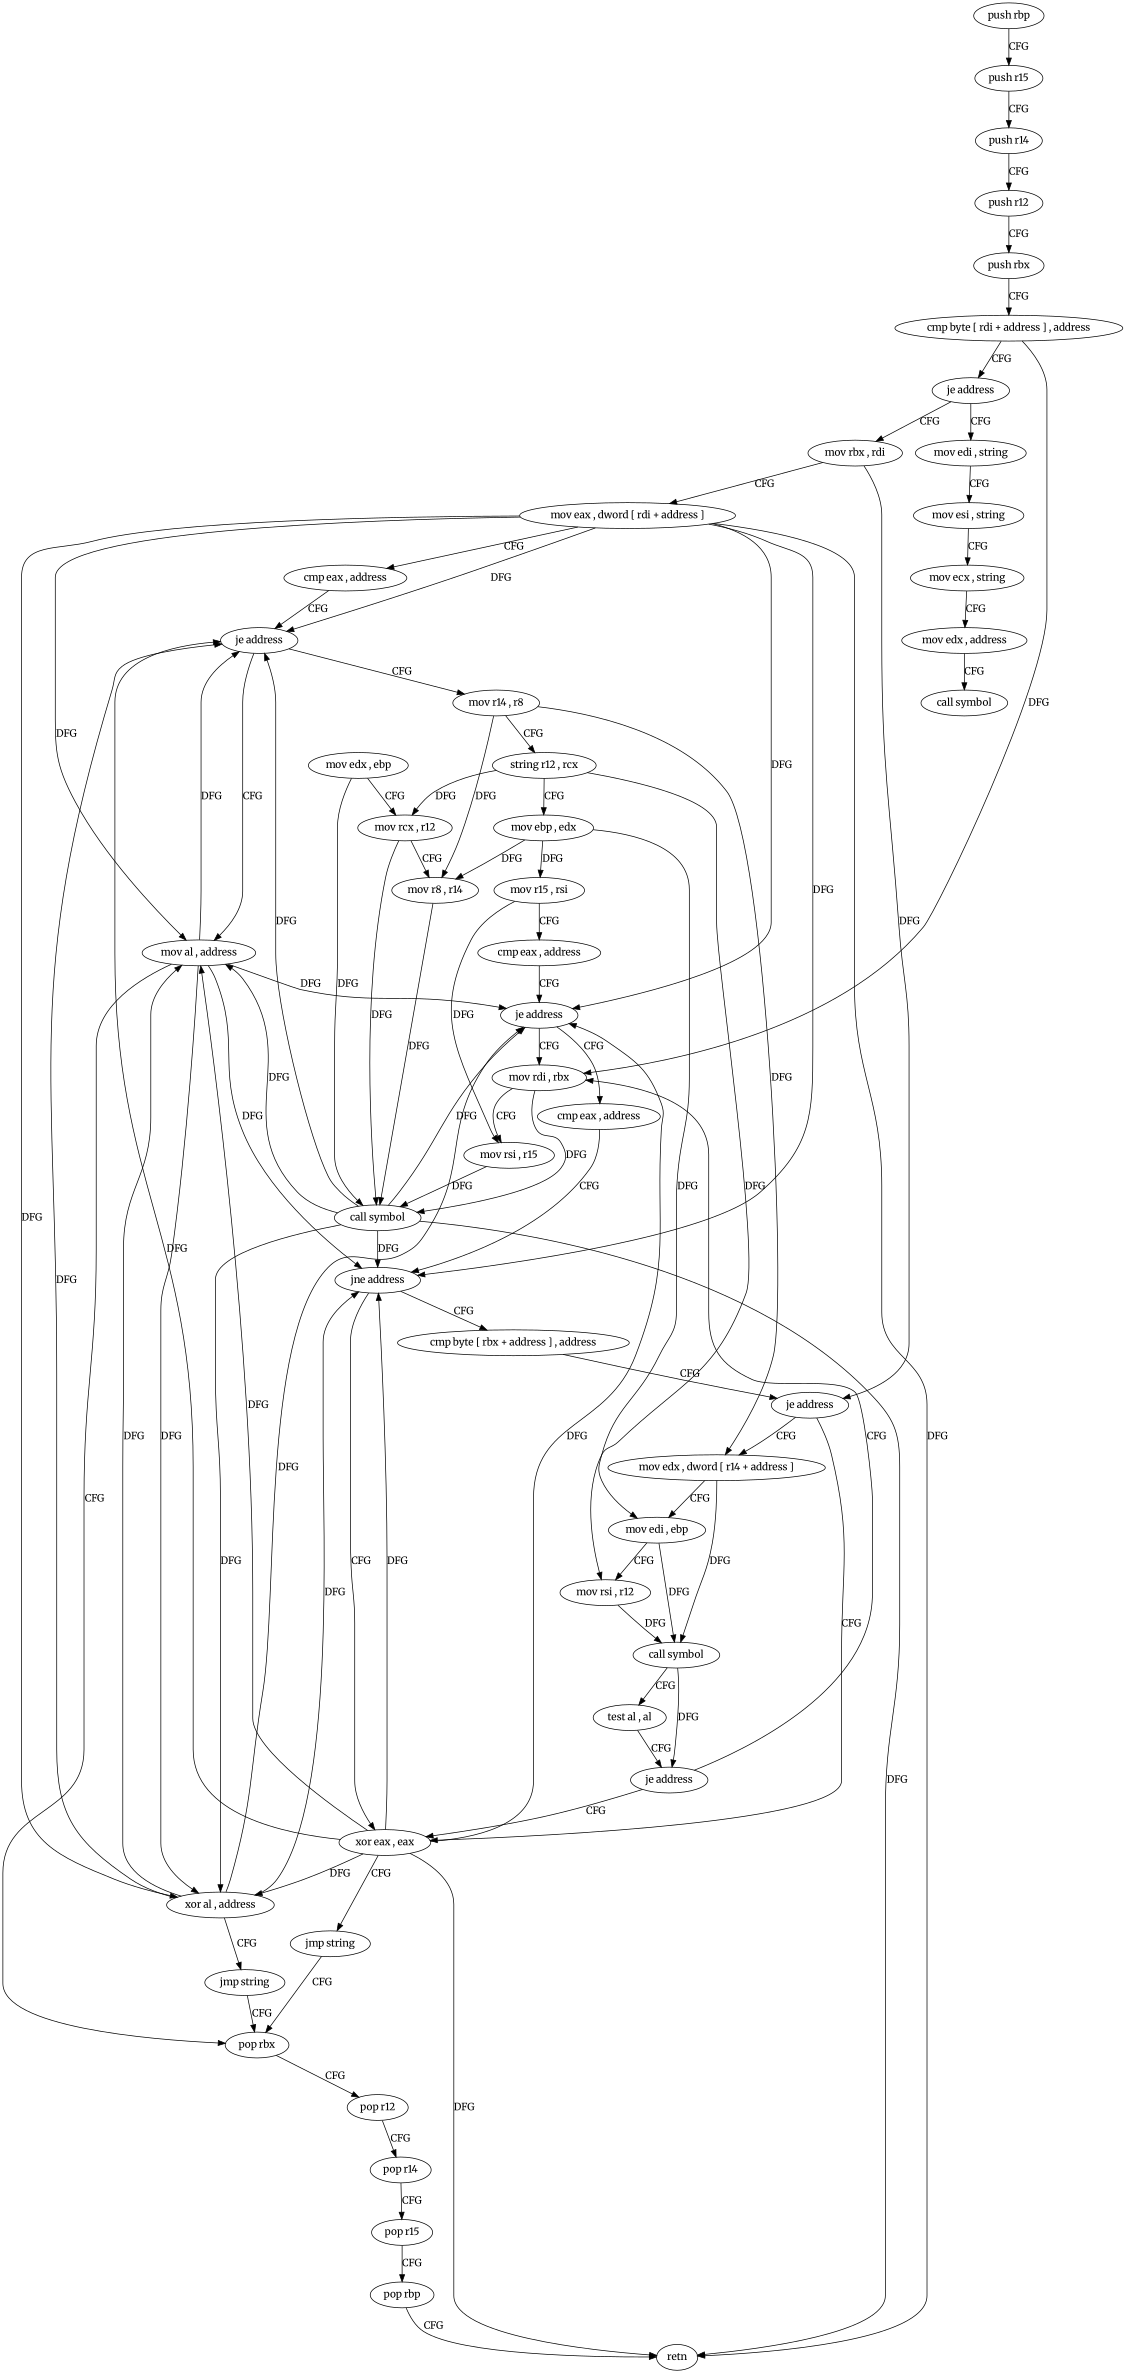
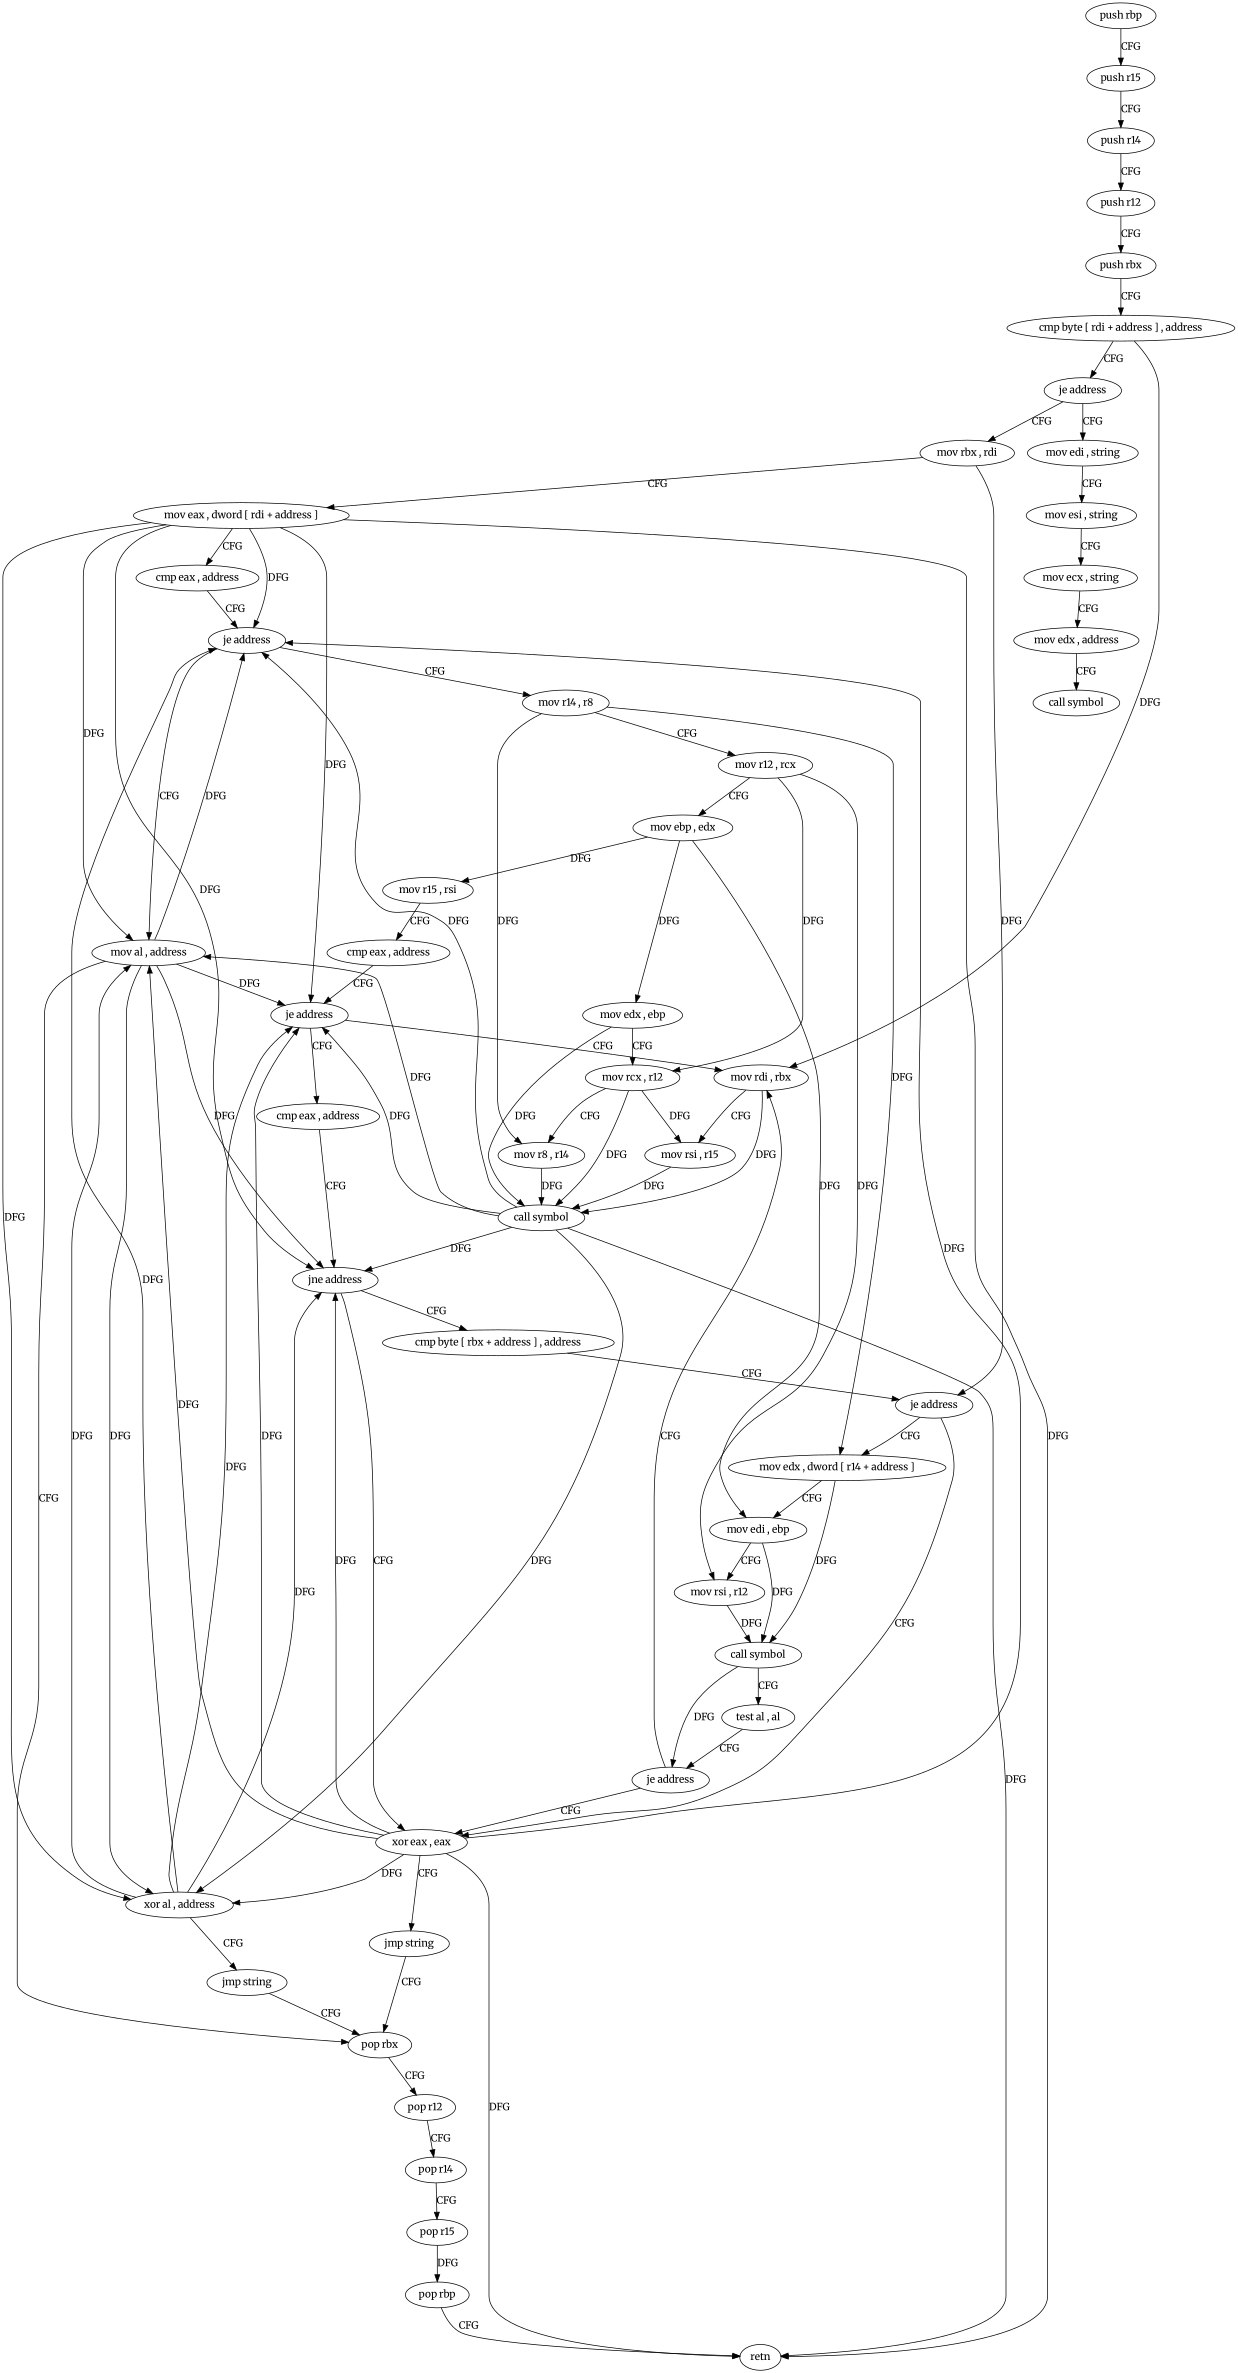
node "string r12 , rcx": label "string r12 , rcx" -> "mov r12 , rcx"
edge "mov ebp , edx" -> "mov r8 , r14": now "mov ebp , edx" -> "mov edx , ebp"
edge "mov r15 , rsi" -> "mov rsi , r15": now "mov rcx , r12" -> "mov rsi , r15"
edge "pop r15" -> "pop rbp": label "CFG" -> "DFG"
